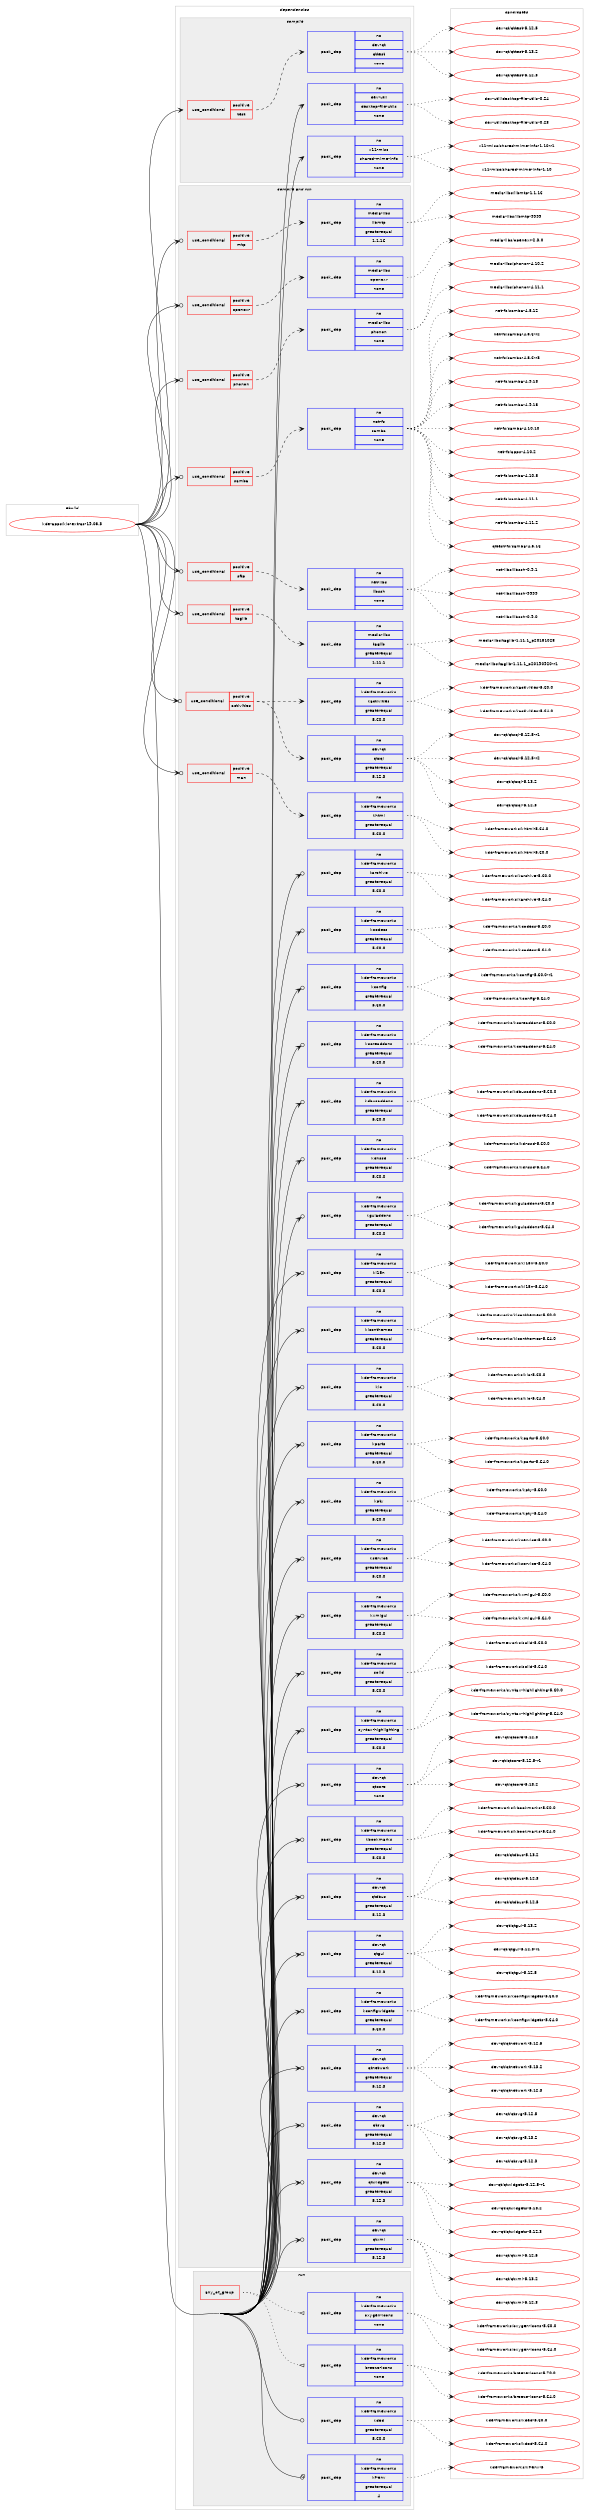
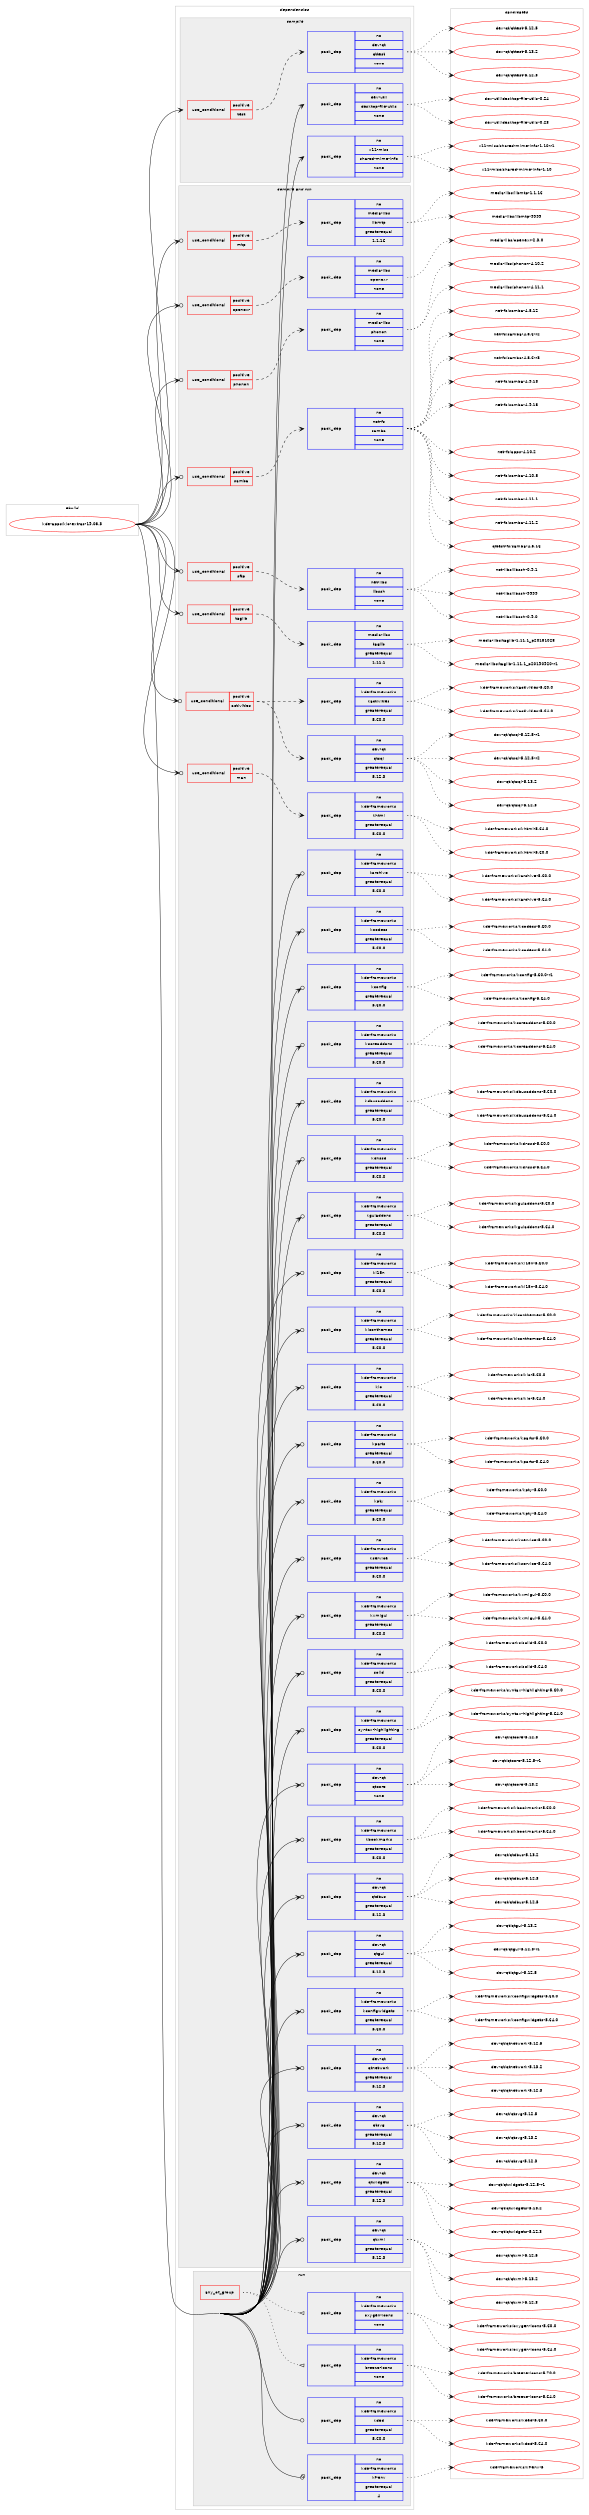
node "net-fs/samba-4.10.10": removed
